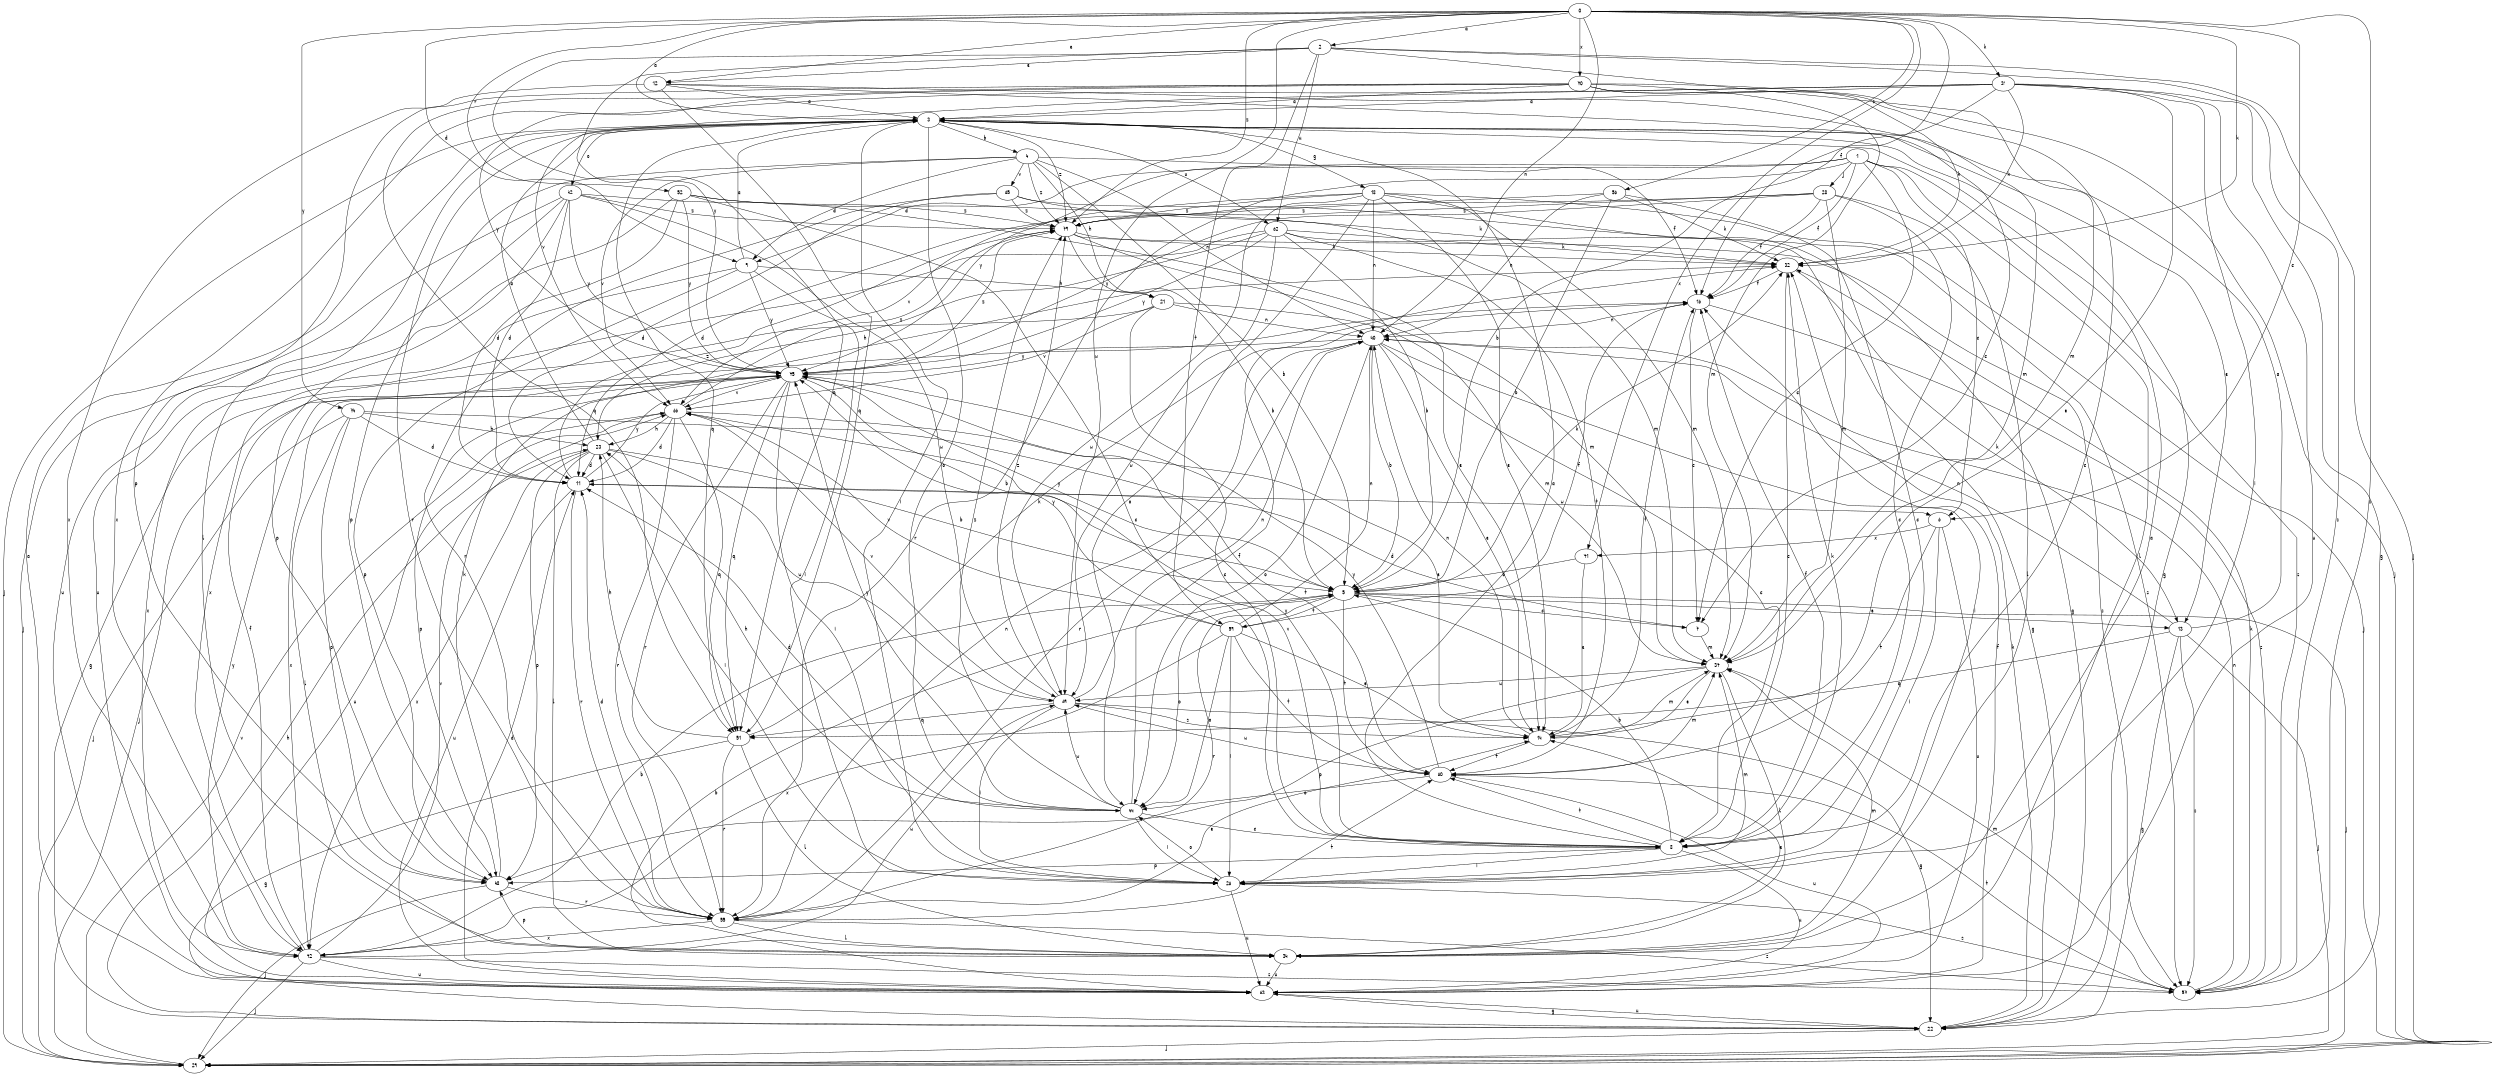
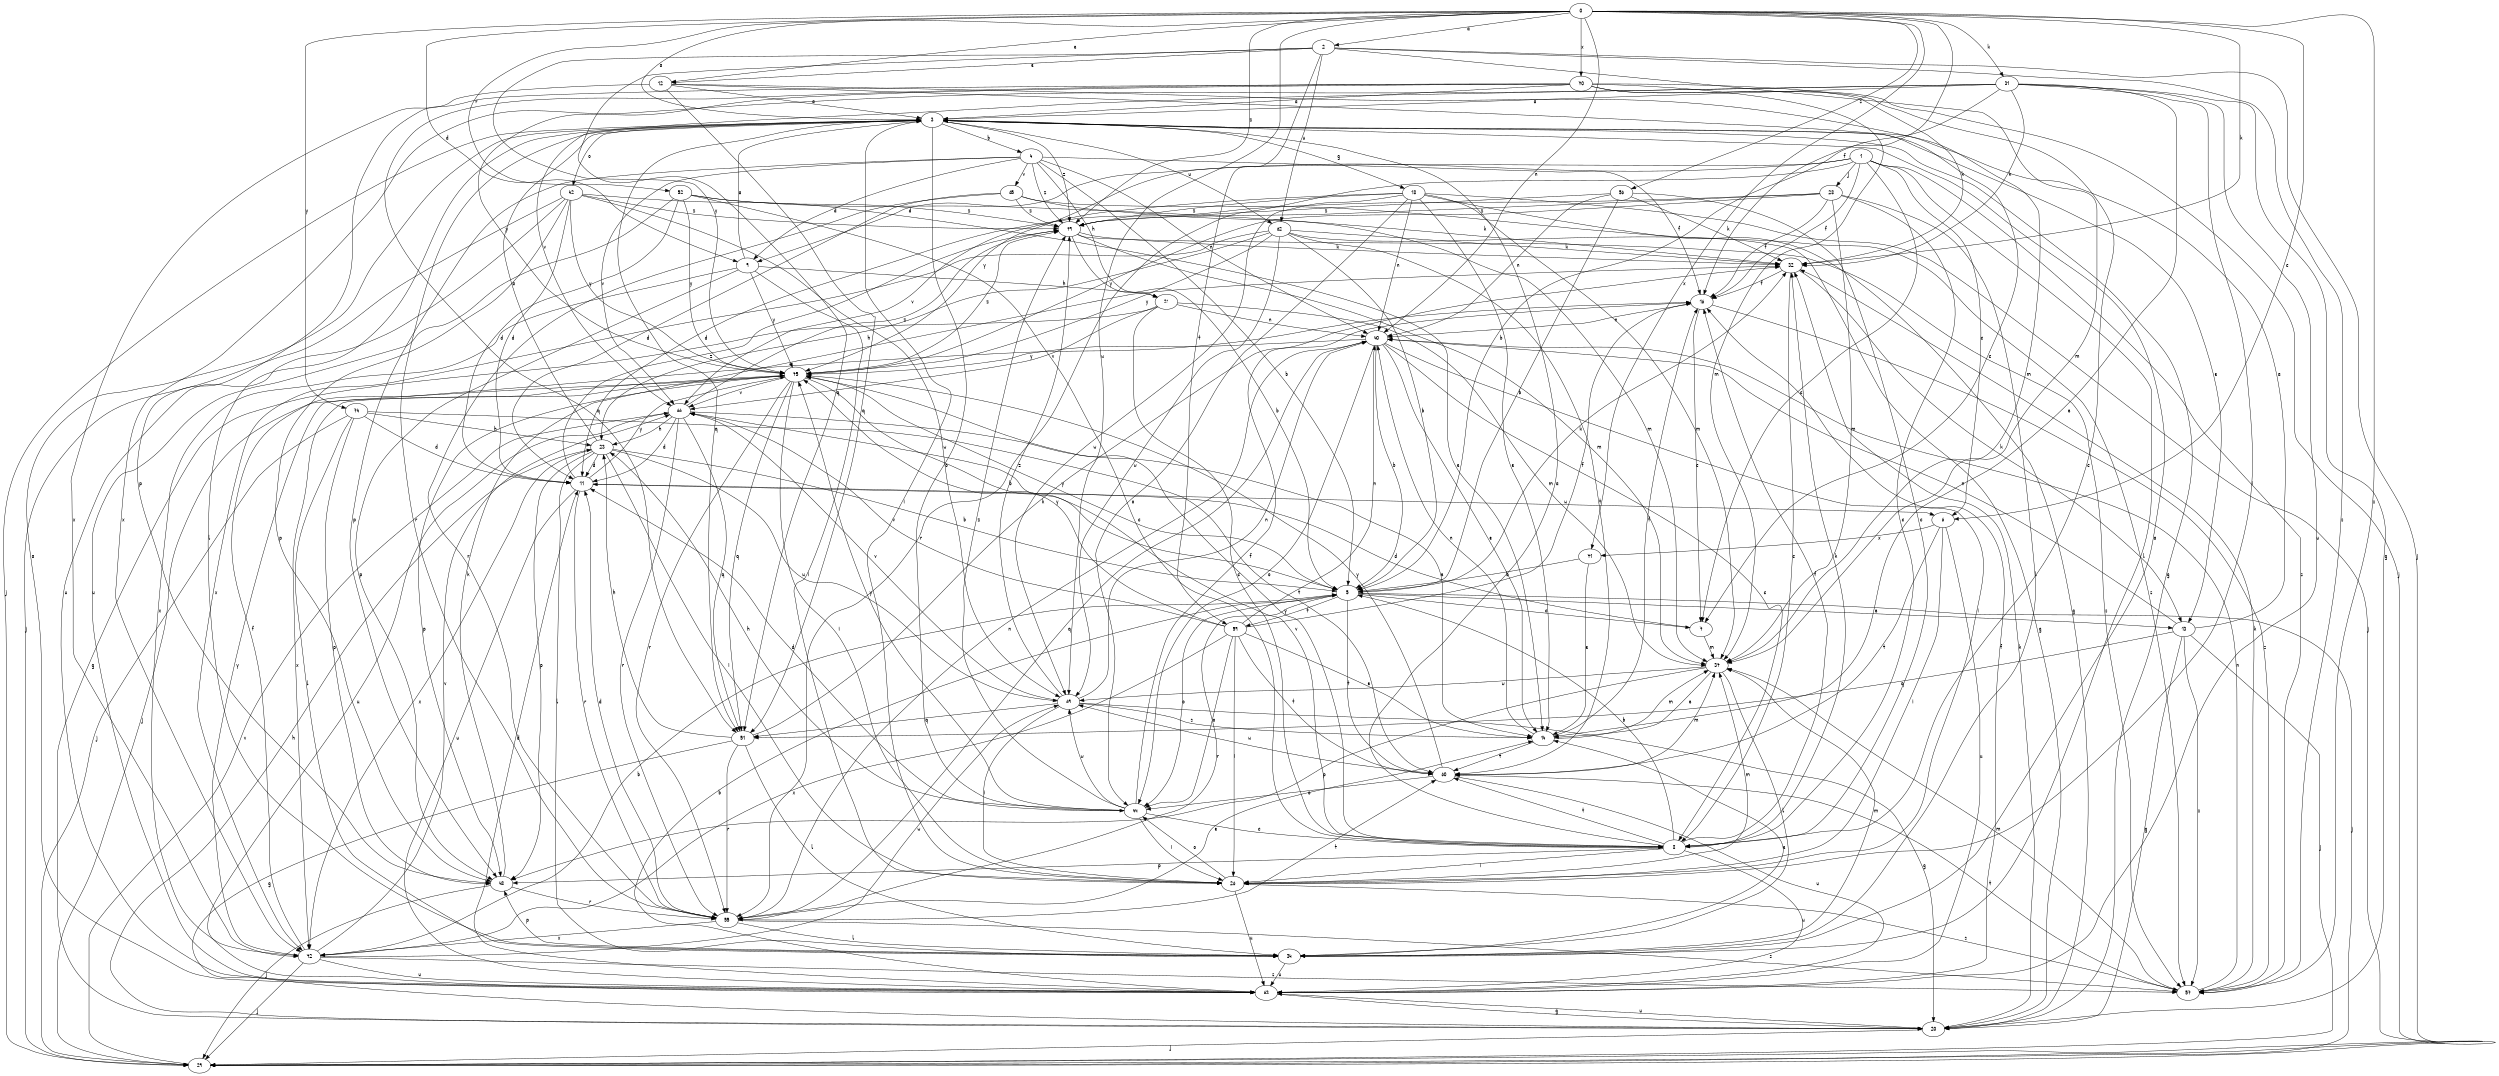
edge "40" -> "55": label "r" -> "q"
node "22": label "22" -> "20"
